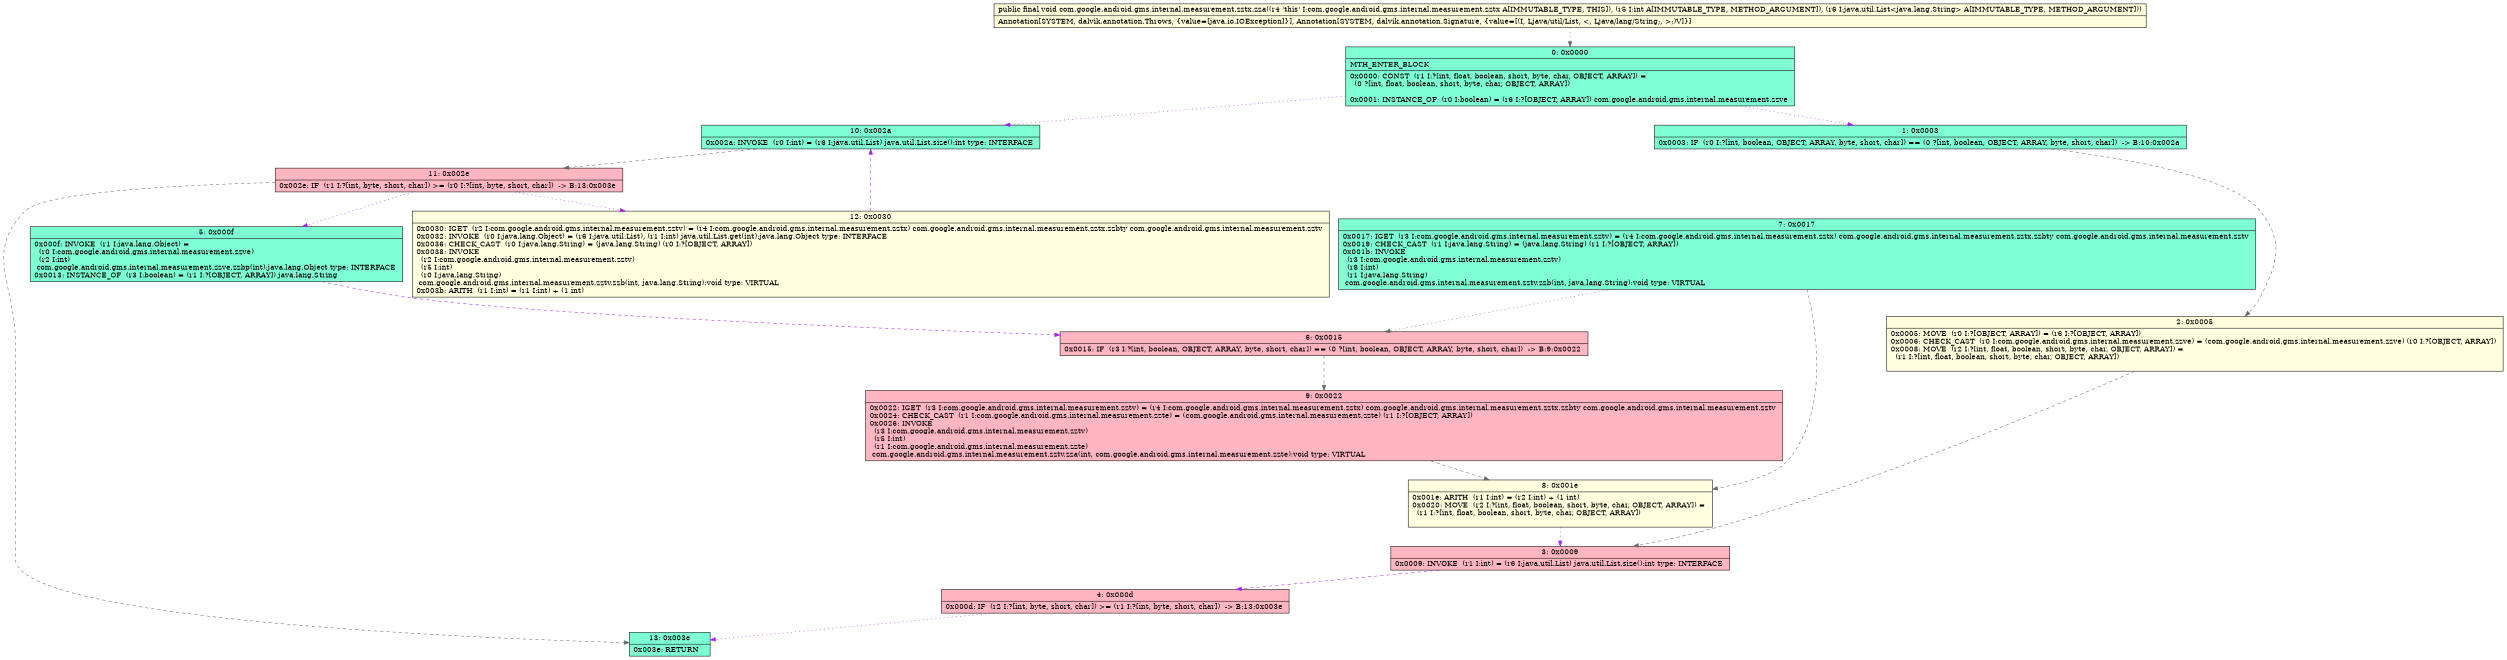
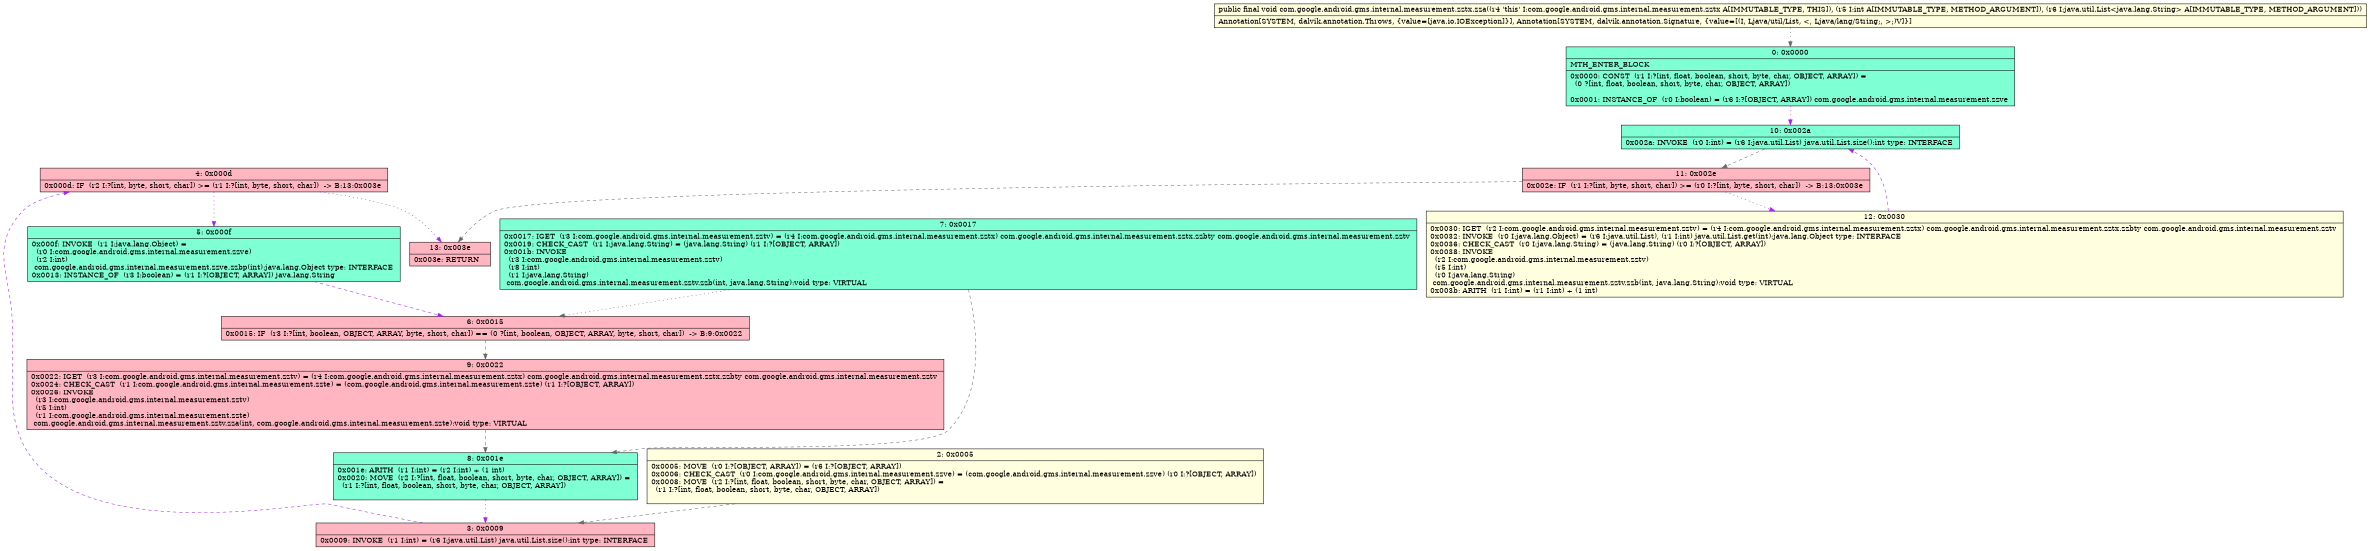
node "1: 0x0003": removed
edge "11: 0x002e" -> "5: 0x000f": now "4: 0x000d" -> "5: 0x000f"
node "8: 0x001e": fillcolor lightyellow -> aquamarine
node "13: 0x003e": fillcolor aquamarine -> lightpink
